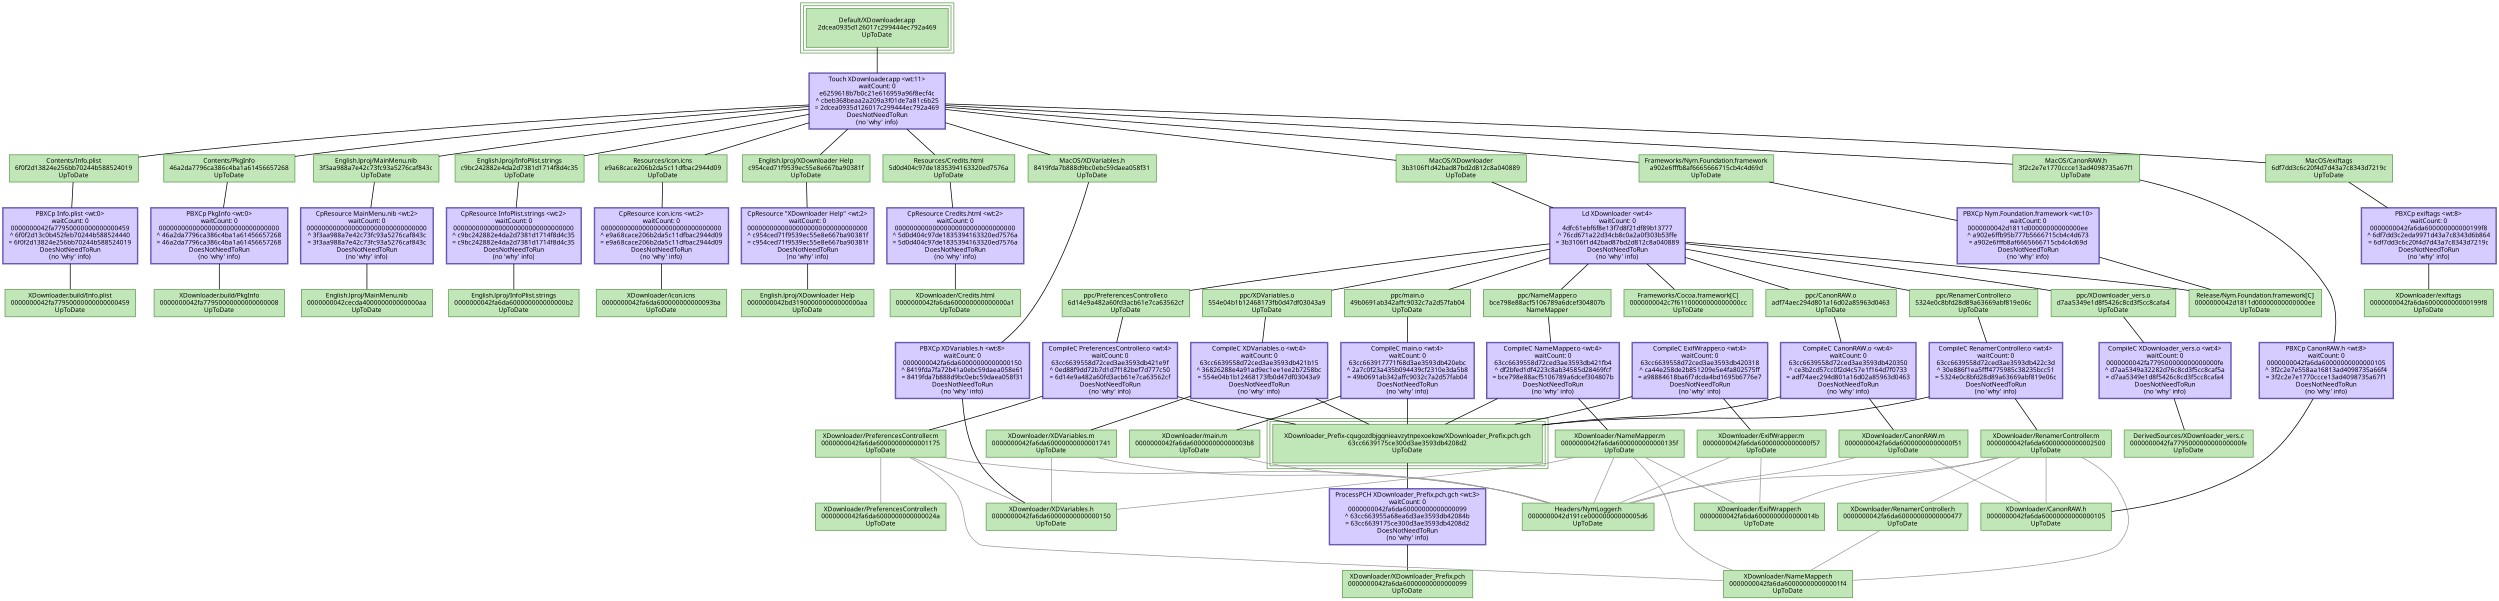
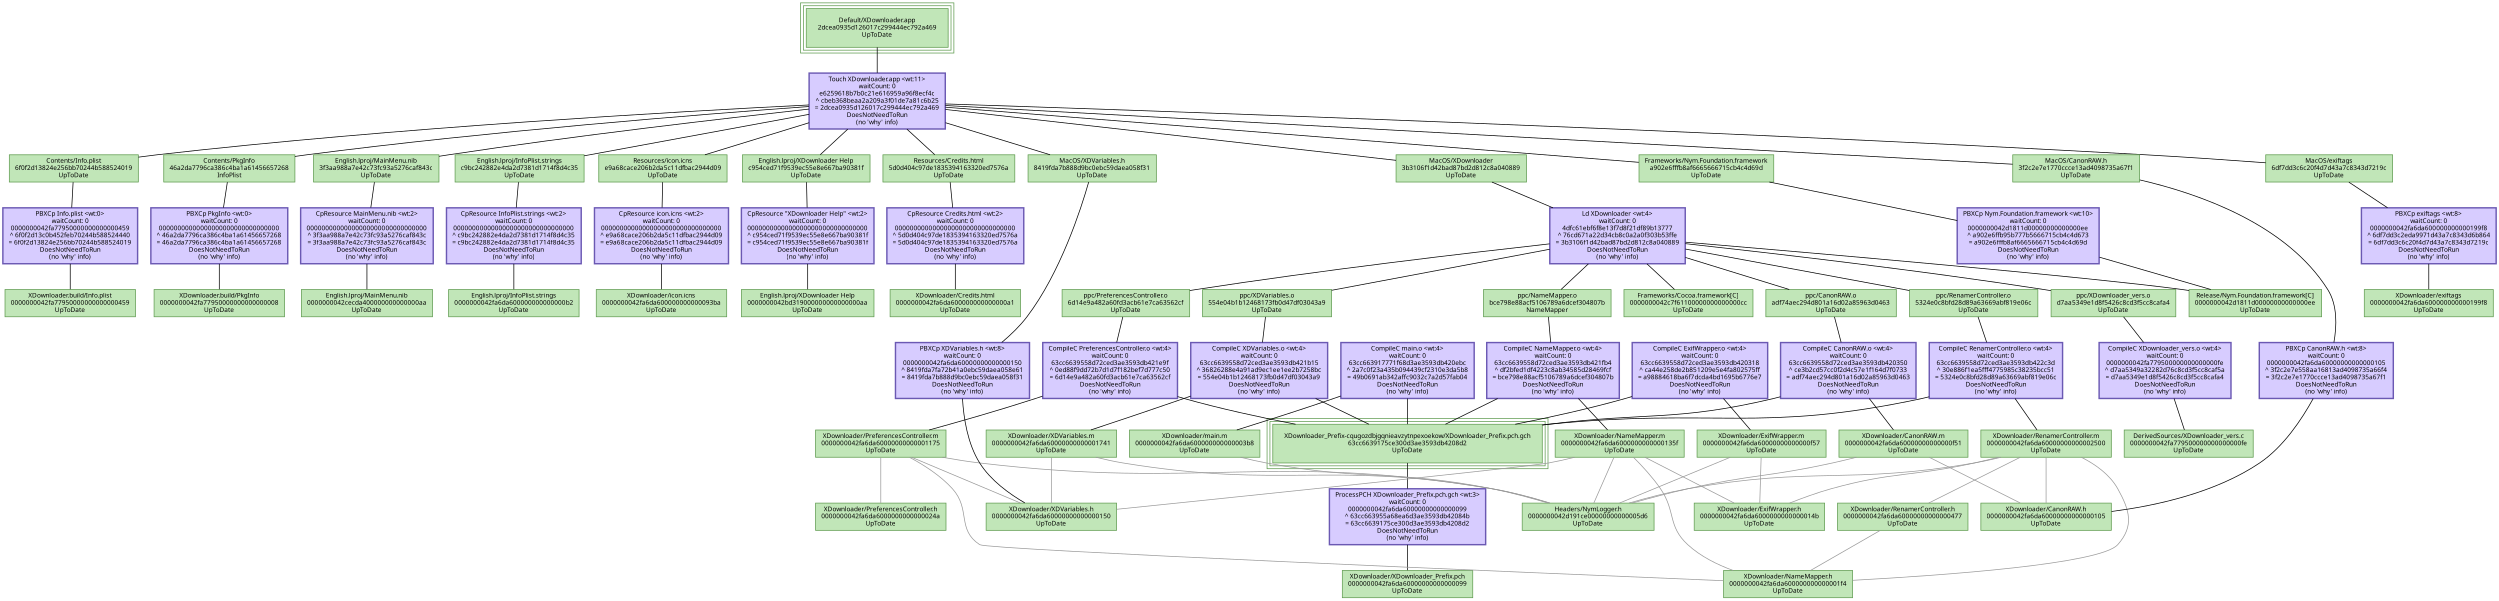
node "Contents/PkgInfo 46a2da7796ca386c4ba1a61456657268 UpToDate": label "Contents/PkgInfo 46a2da7796ca386c4ba1a61456657268 UpToDate" -> "Contents/PkgInfo 46a2da7796ca386c4ba1a61456657268 InfoPlist"
node "ppc/main.o 49b0691ab342affc9032c7a2d57fab04 UpToDate": removed
